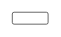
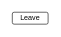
node "Leave": added
